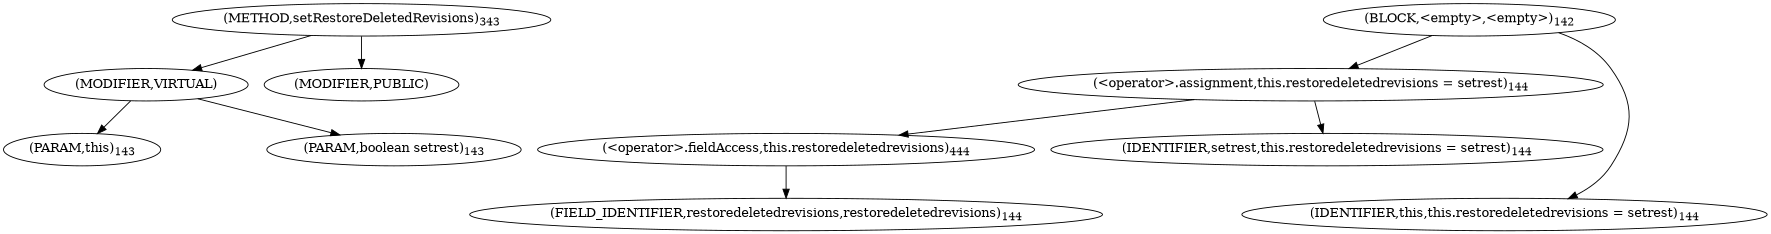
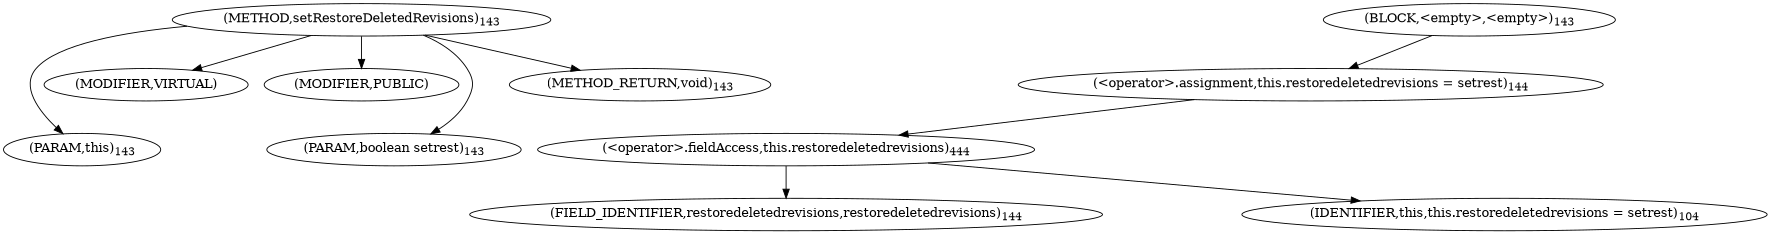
node "(METHOD,setRestoreDeletedRevisions)": text "343" -> "143"
node "(BLOCK,<empty>,<empty>)": text "142" -> "143"
node "(METHOD_RETURN,void)": added
edge "(BLOCK,<empty>,<empty>)" -> "(IDENTIFIER,this,this.restoredeletedrevisions = setrest)": now "(<operator>.fieldAccess,this.restoredeletedrevisions)" -> "(IDENTIFIER,this,this.restoredeletedrevisions = setrest)"
edge "(MODIFIER,VIRTUAL)" -> "(PARAM,this)": now "(METHOD,setRestoreDeletedRevisions)" -> "(PARAM,this)"
edge "(MODIFIER,VIRTUAL)" -> "(PARAM,boolean setrest)": now "(METHOD,setRestoreDeletedRevisions)" -> "(PARAM,boolean setrest)"
node "(IDENTIFIER,setrest,this.restoredeletedrevisions = setrest)": removed
node "(IDENTIFIER,this,this.restoredeletedrevisions = setrest)": text "144" -> "104"
